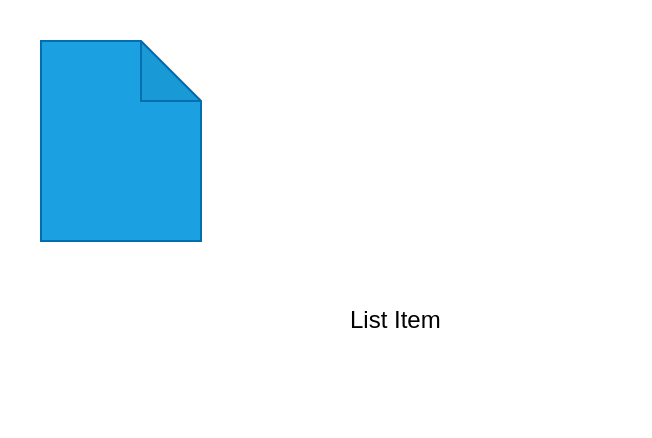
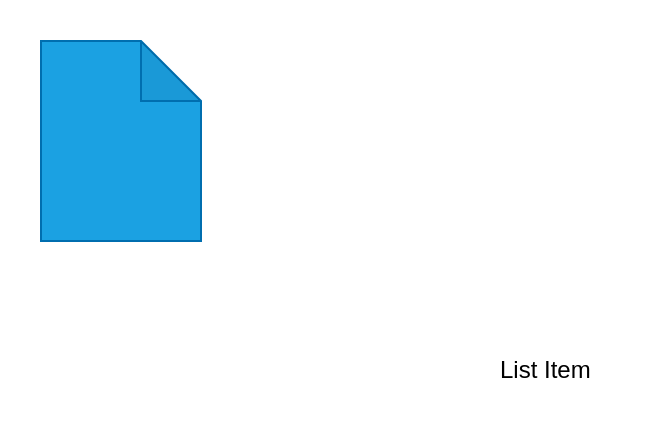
node "List Item": moved (399, 319) -> (549, 369)
